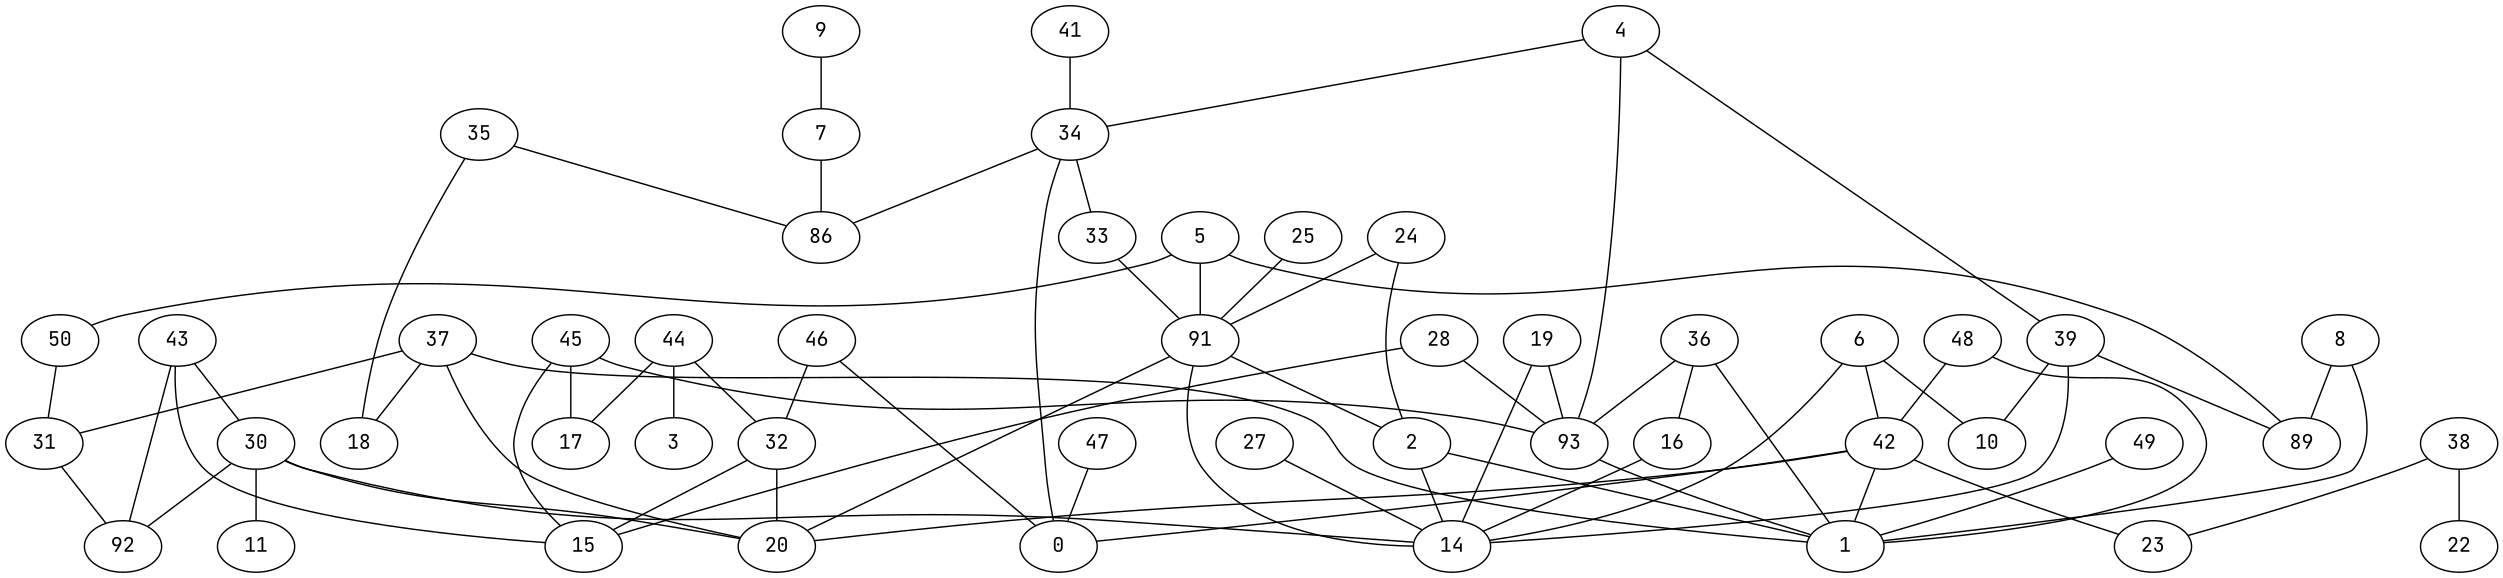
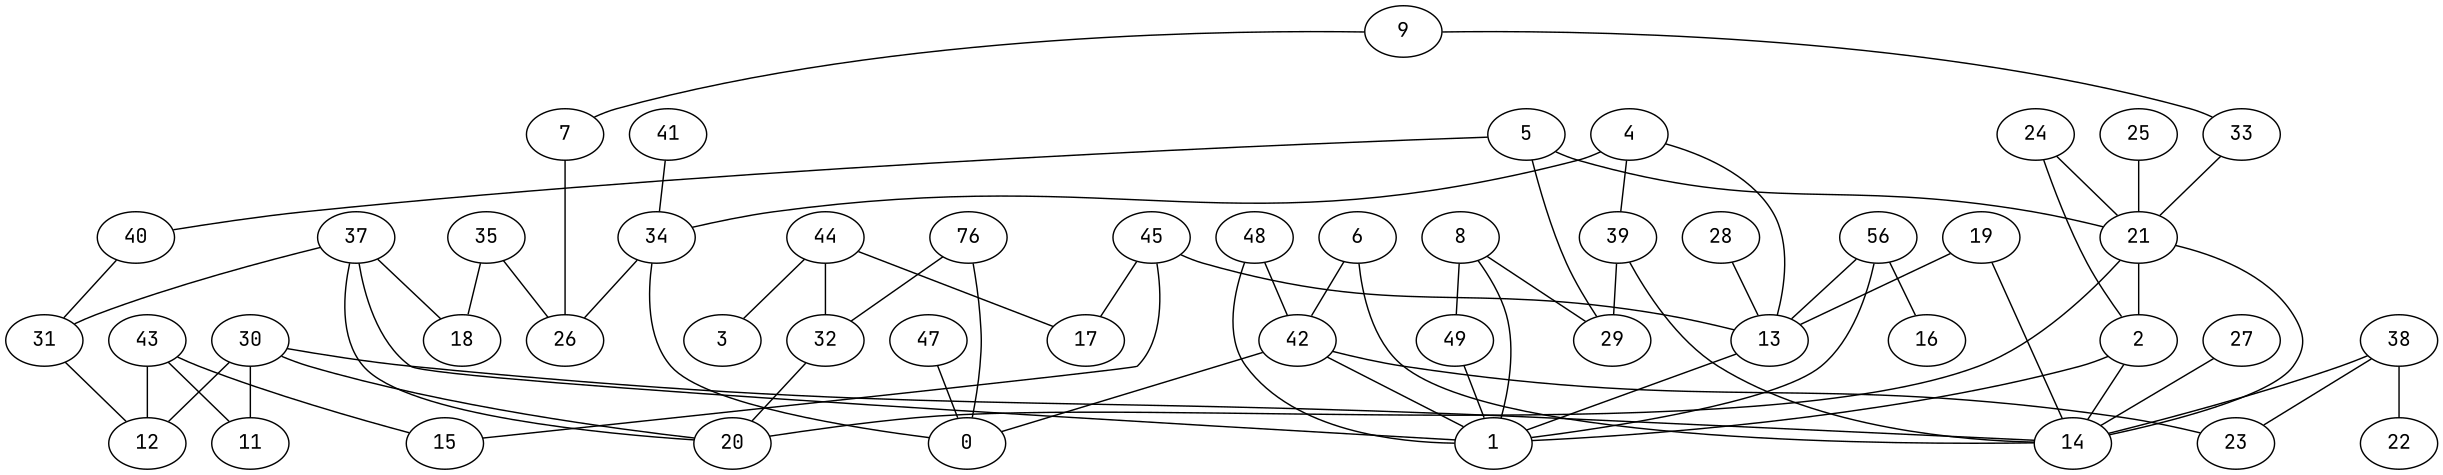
edge "34" -- "33": now "9" -- "33"
node "86": label "86" -> "26"
edge "8" -- "49": added
node "50": label "50" -> "40"
node "46": label "46" -> "76"
node "91": label "91" -> "21"
node "36": label "36" -> "56"
edge "43" -- "30": now "43" -- "11"
edge "28" -- "15": removed
node "93": label "93" -> "13"
node "10": removed
node "89": label "89" -> "29"
edge "32" -- "15": removed
edge "42" -- "20": removed
edge "16" -- "14": now "38" -- "14"
node "92": label "92" -> "12"
